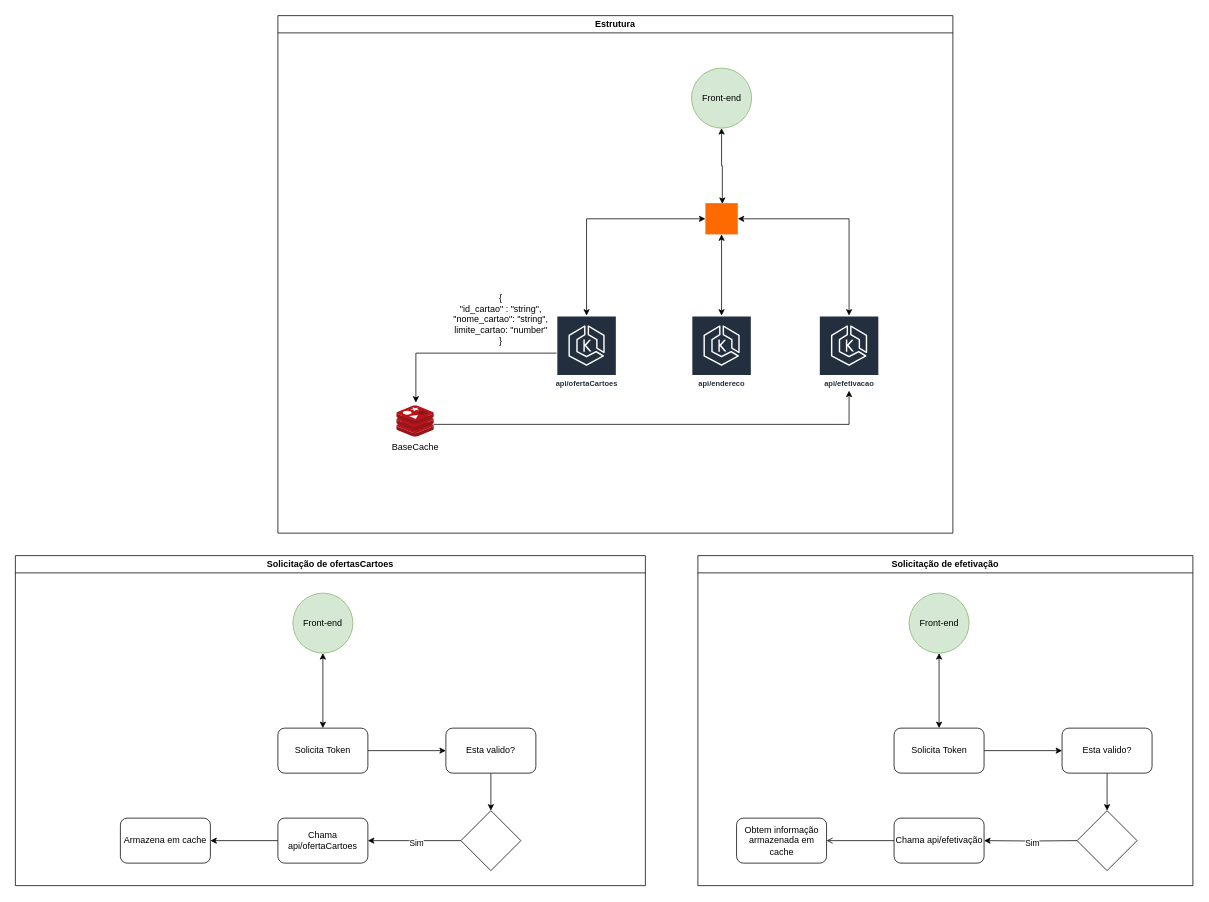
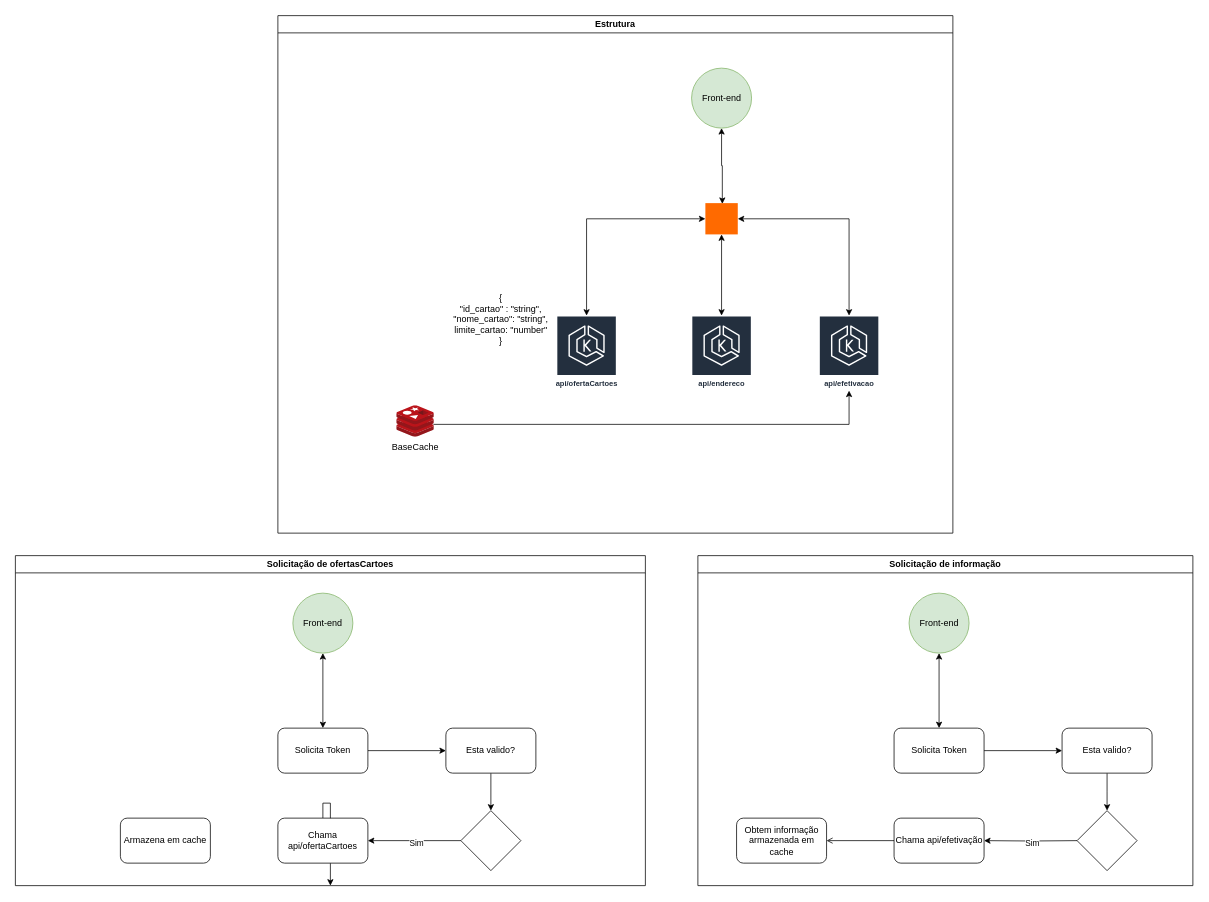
edge "api/ofertaCartoes" -> "BaseCache": removed
node "Solicitação de efetivação": label "Solicitação de efetivação" -> "Solicitação de informação"
edge "Chama api/ofertaCartoes" -> "Armazena em cache": now "Chama api/ofertaCartoes" -> "Solicitação de ofertasCartoes"
